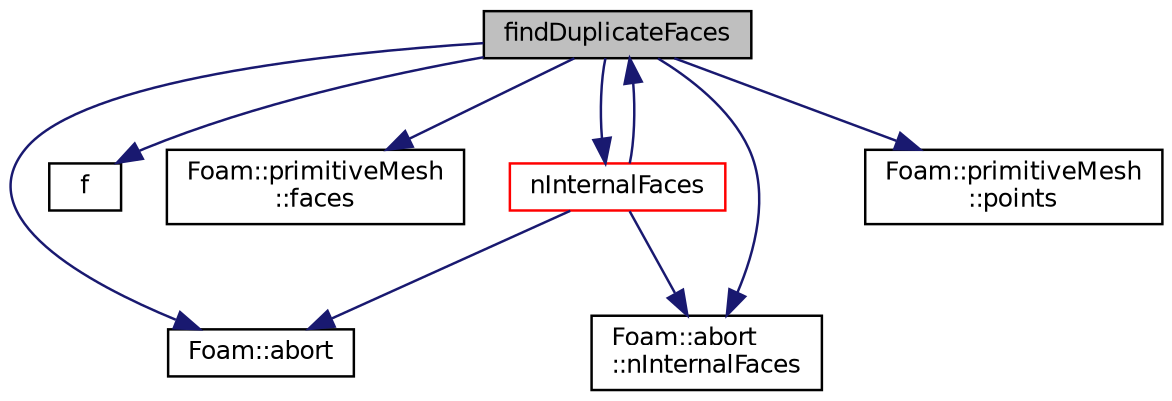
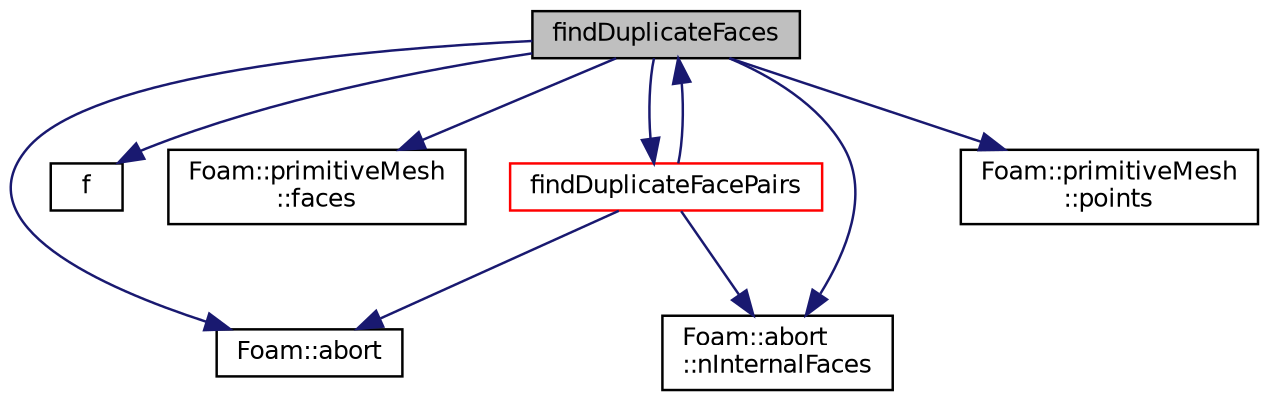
node "nInternalFaces": label "nInternalFaces" -> "findDuplicateFacePairs"
